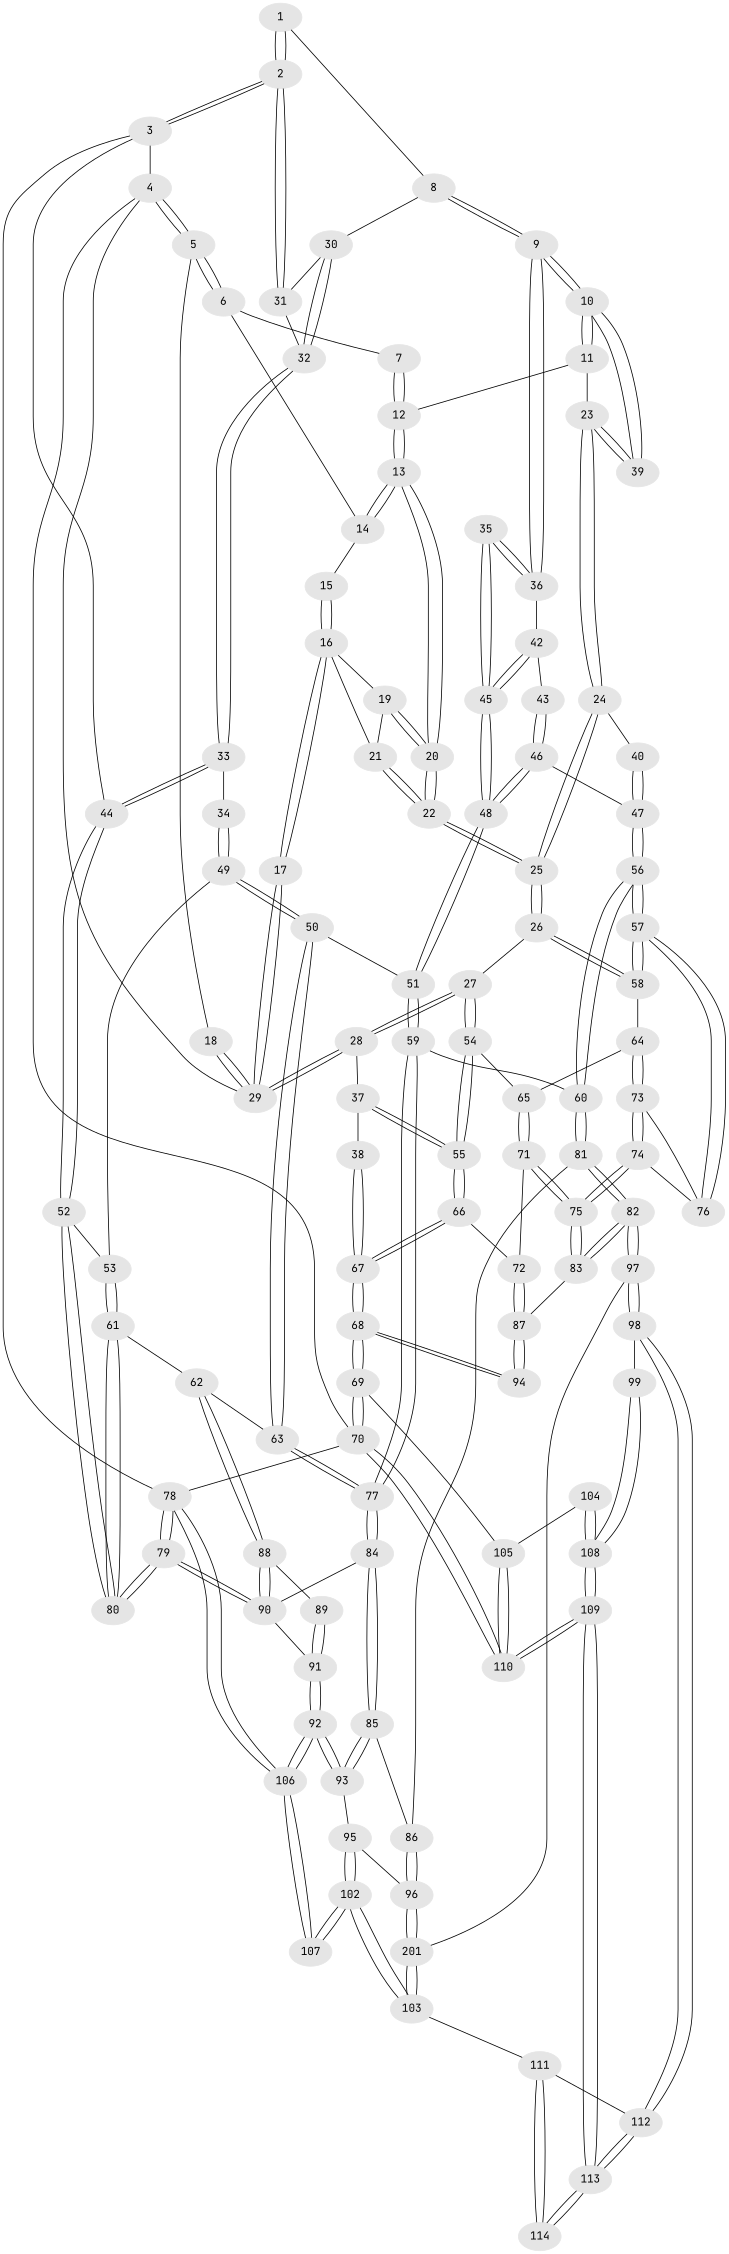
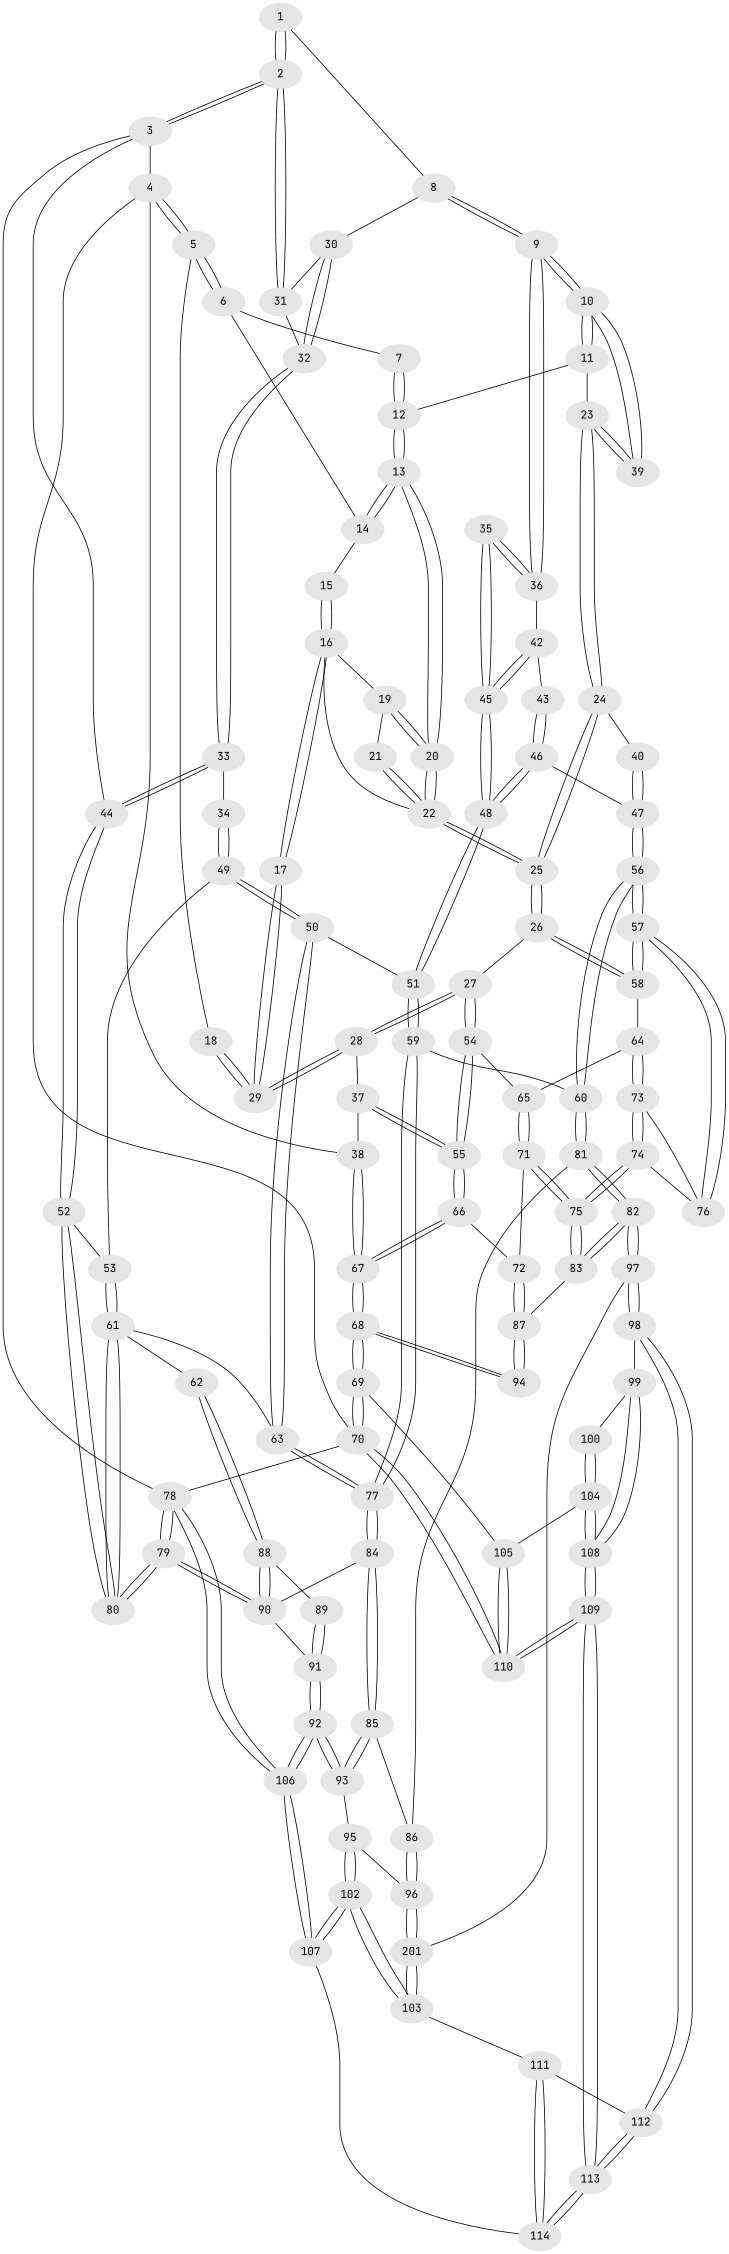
edge "4" -- "29": now "4" -- "38"
edge "16" -- "21": now "16" -- "22"
edge "62" -- "63": now "61" -- "63"
node "100": added
edge "107" -- "114": added
